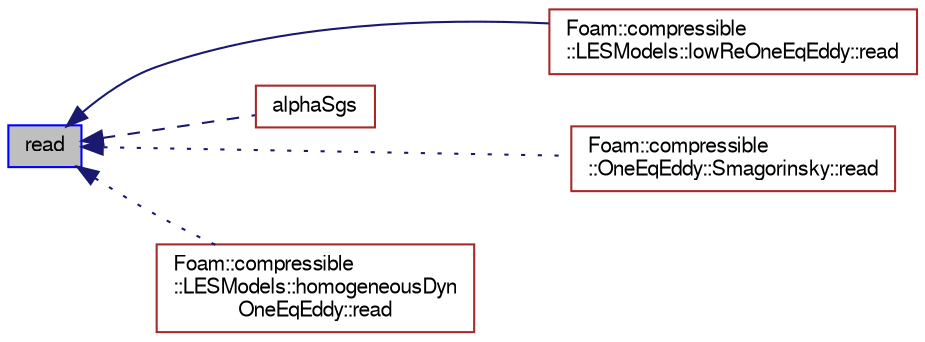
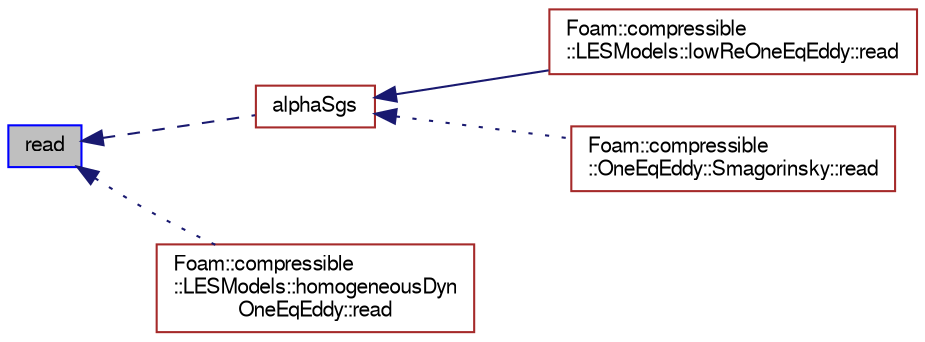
edge "Foam::compressible ::LESModels::lowReOneEqEddy::read" -> "read": now "Foam::compressible ::LESModels::lowReOneEqEddy::read" -> "alphaSgs"
edge "Foam::compressible ::OneEqEddy::Smagorinsky::read" -> "read": now "Foam::compressible ::OneEqEddy::Smagorinsky::read" -> "alphaSgs"
